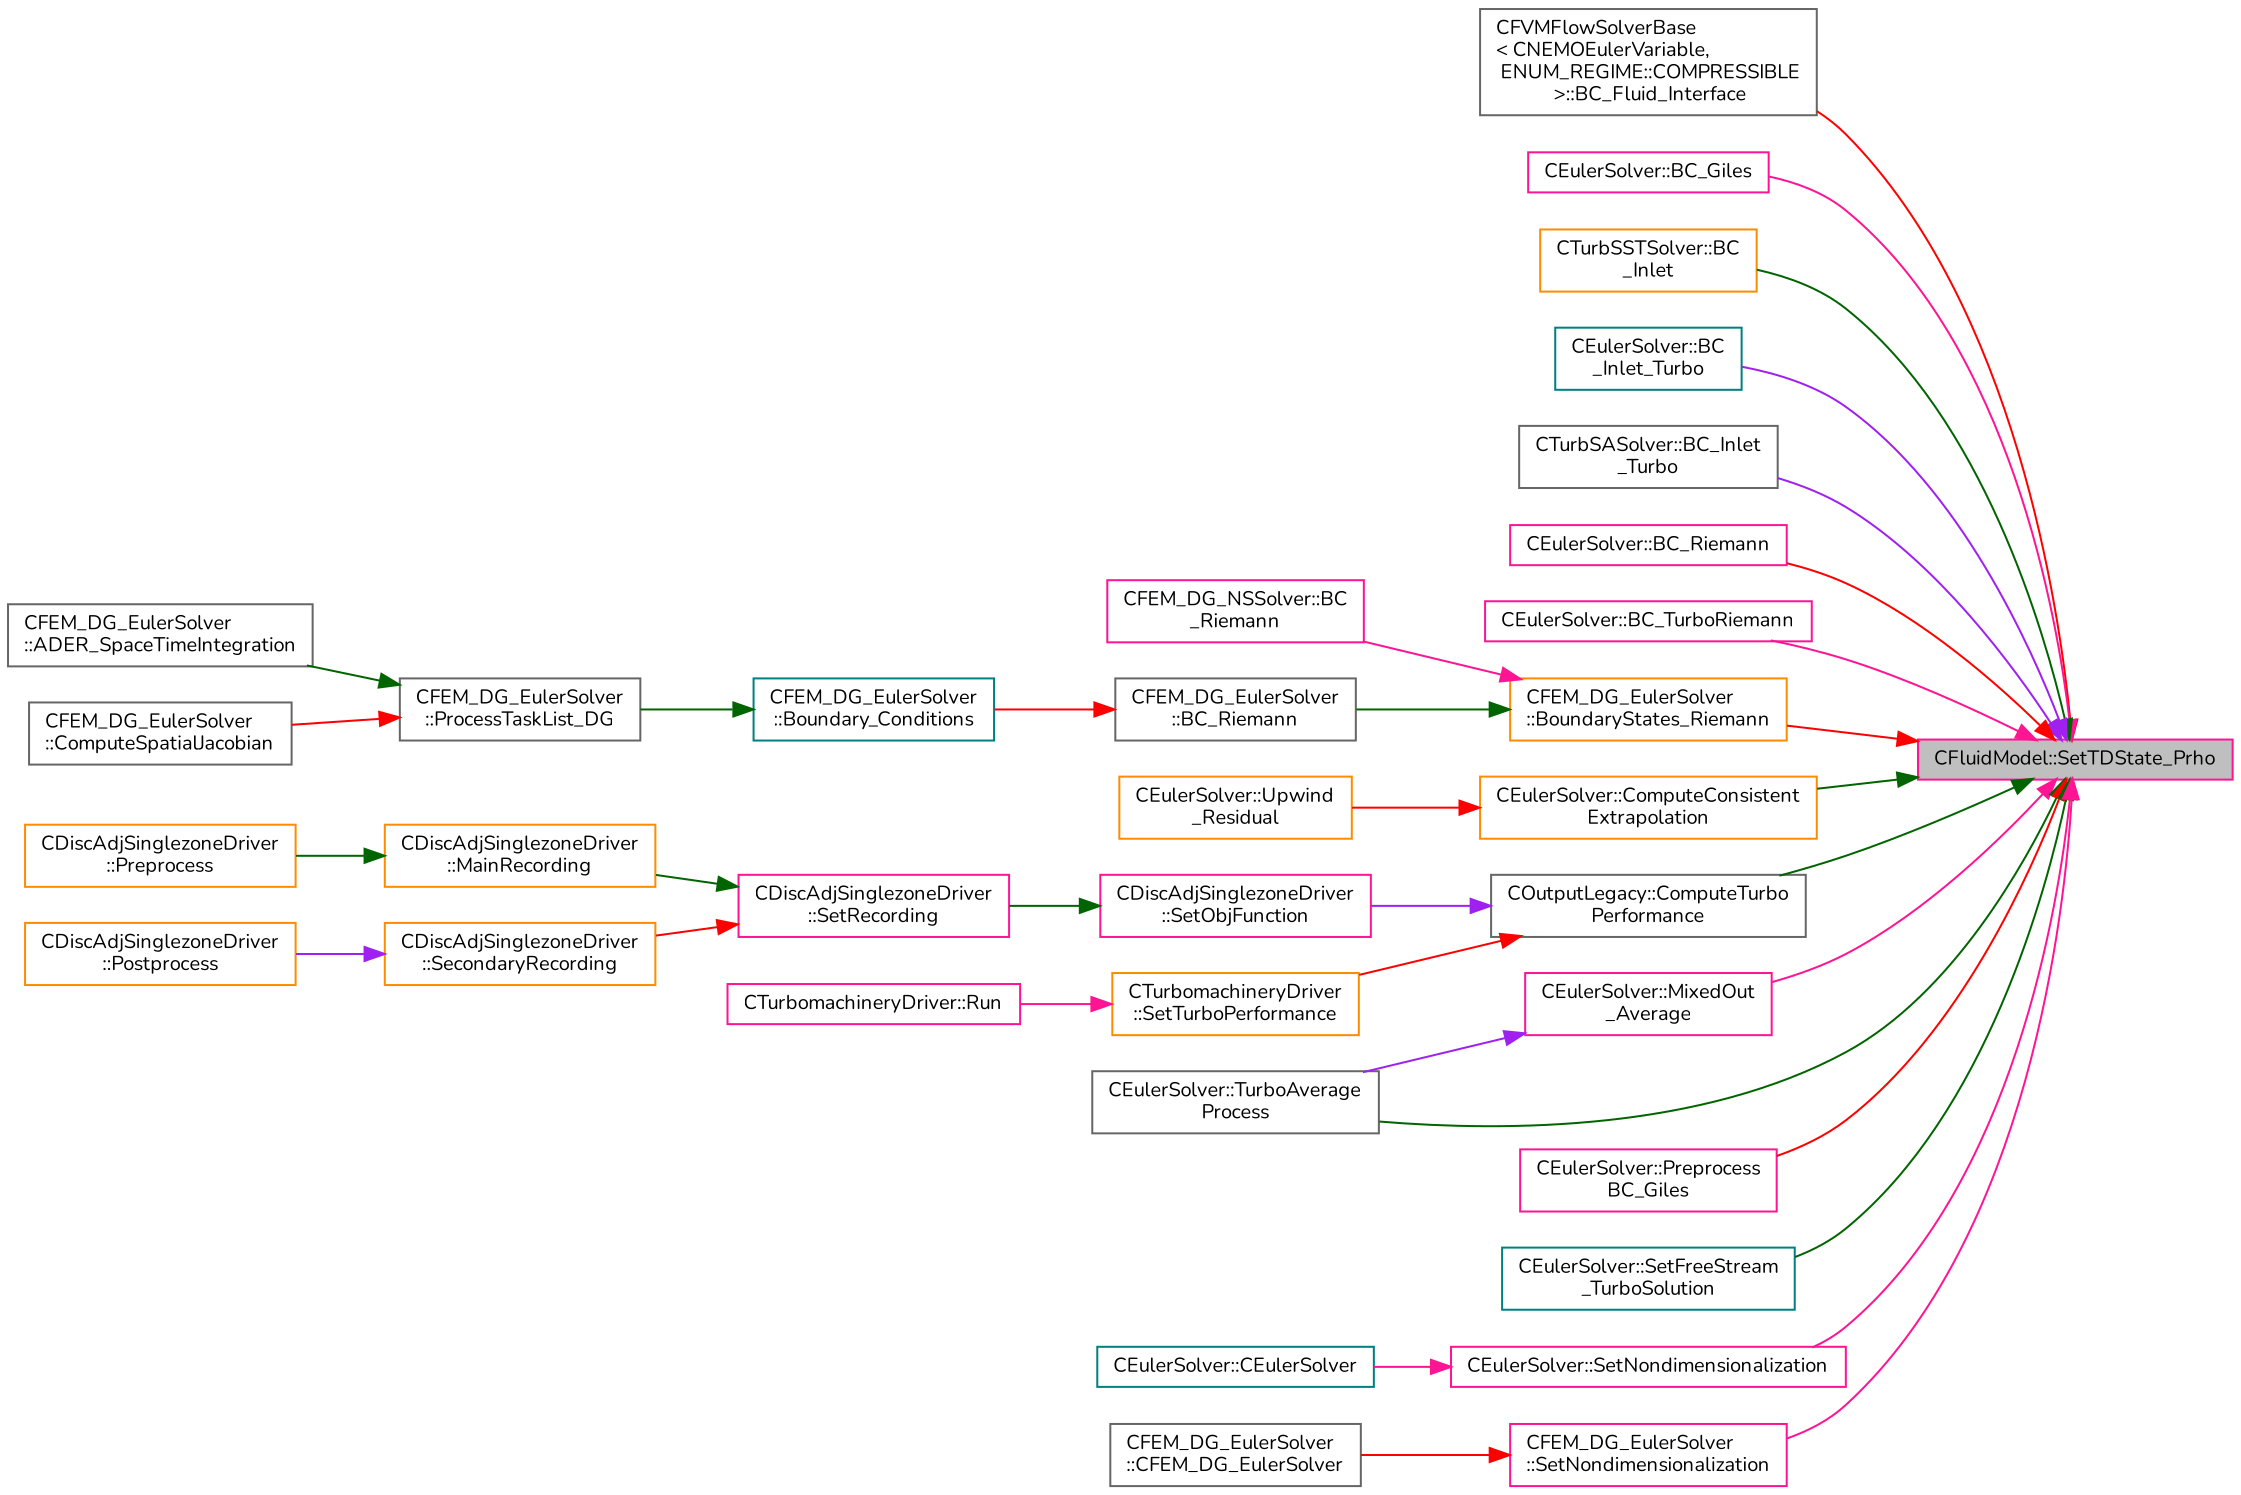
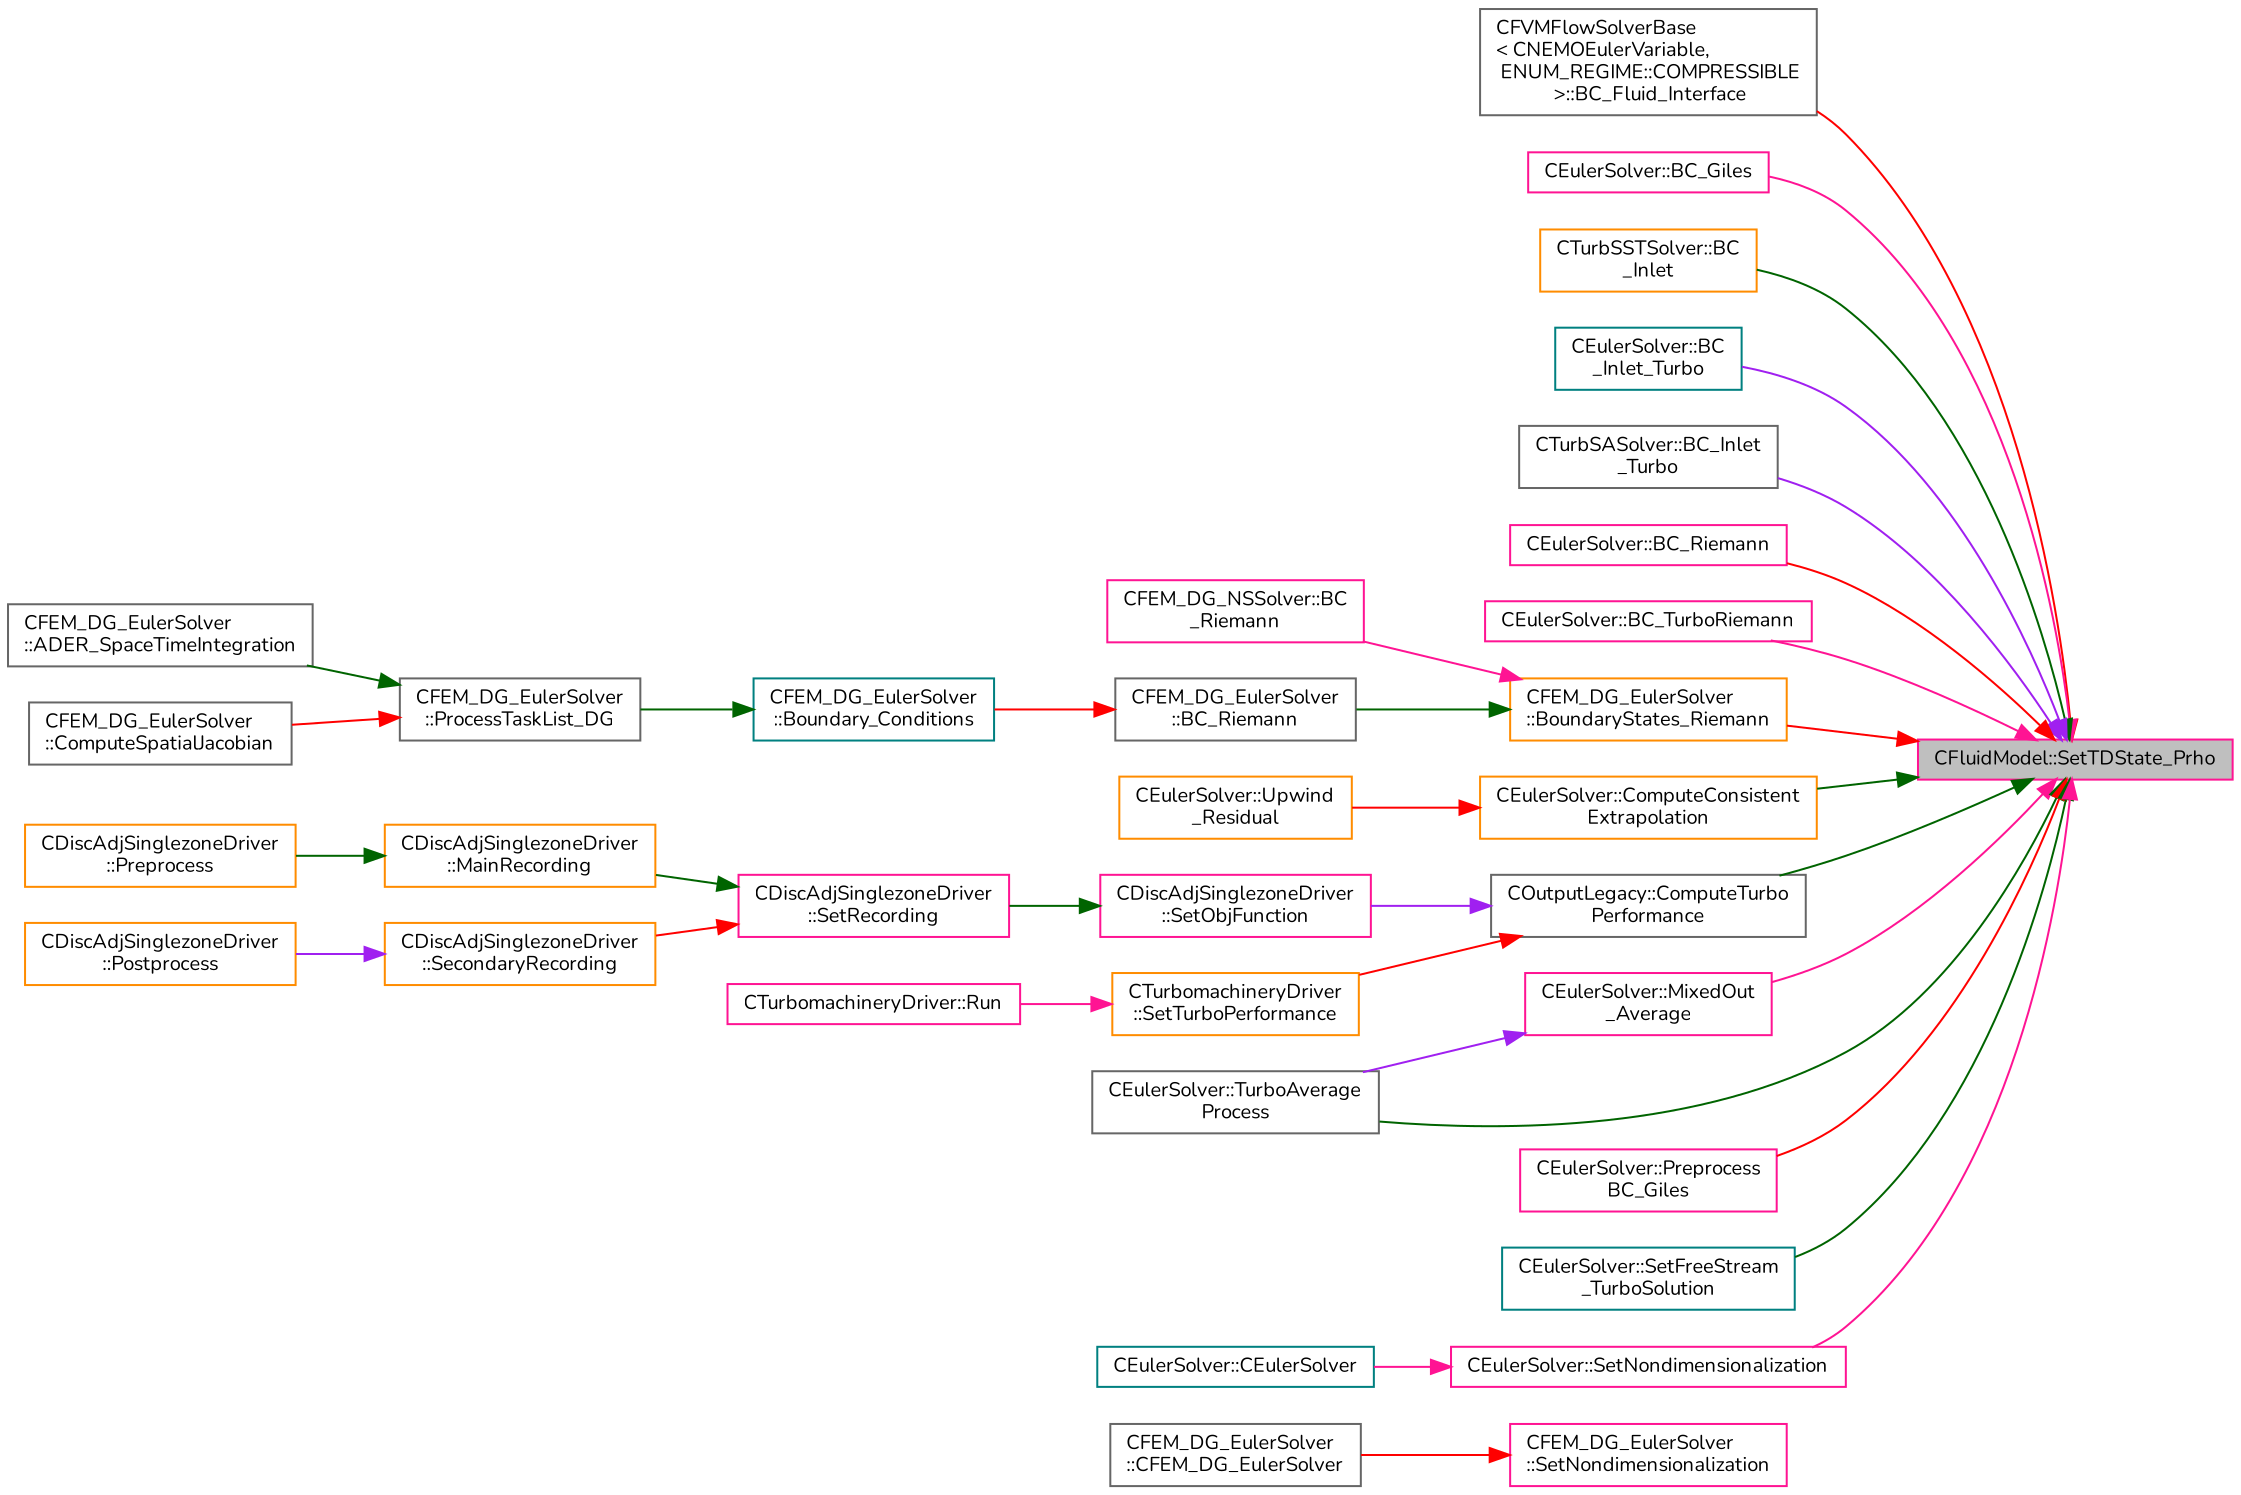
edge "CFEM_DG_EulerSolver ::SetNondimensionalization" -> "CFluidModel::SetTDState_Prho": removed
